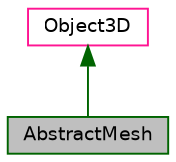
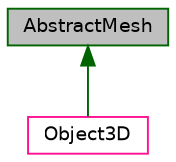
edge "AbstractMesh" -> "Object3D": reversed
